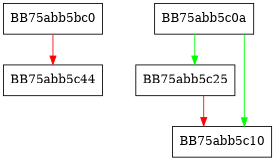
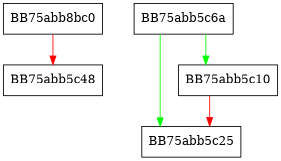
node "BB75abb5bc0": label "BB75abb5bc0" -> "BB75abb8bc0"
node "BB75abb5c0a": label "BB75abb5c0a" -> "BB75abb5c6a"
node "BB75abb5c44": label "BB75abb5c44" -> "BB75abb5c48"
edge "BB75abb5c25" -> "BB75abb5c10": reversed
